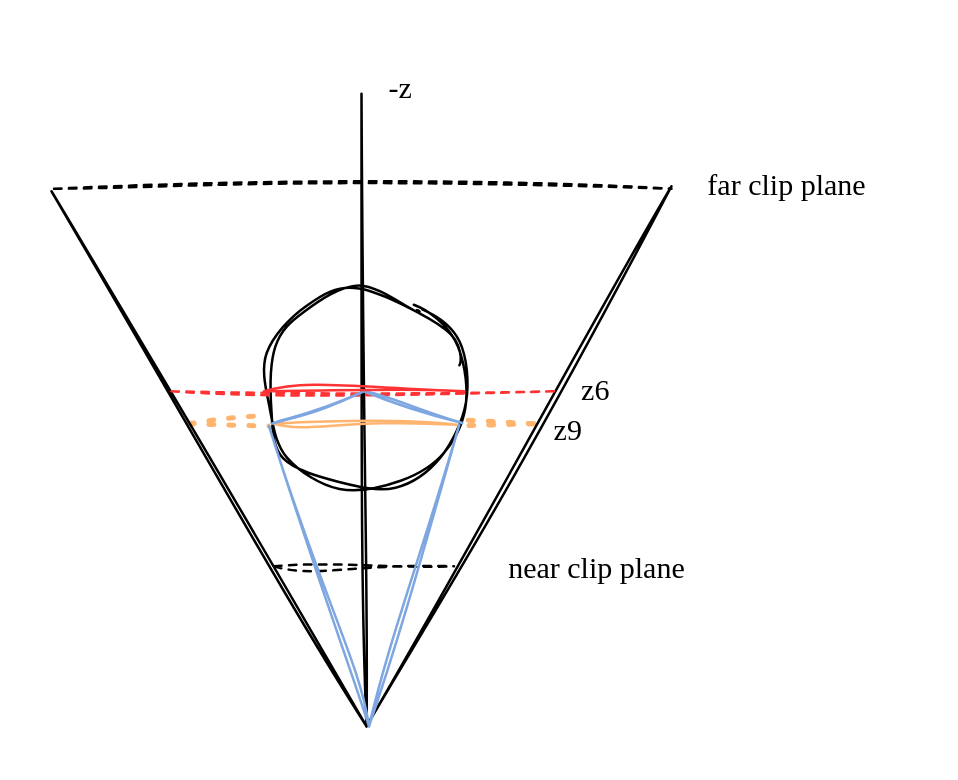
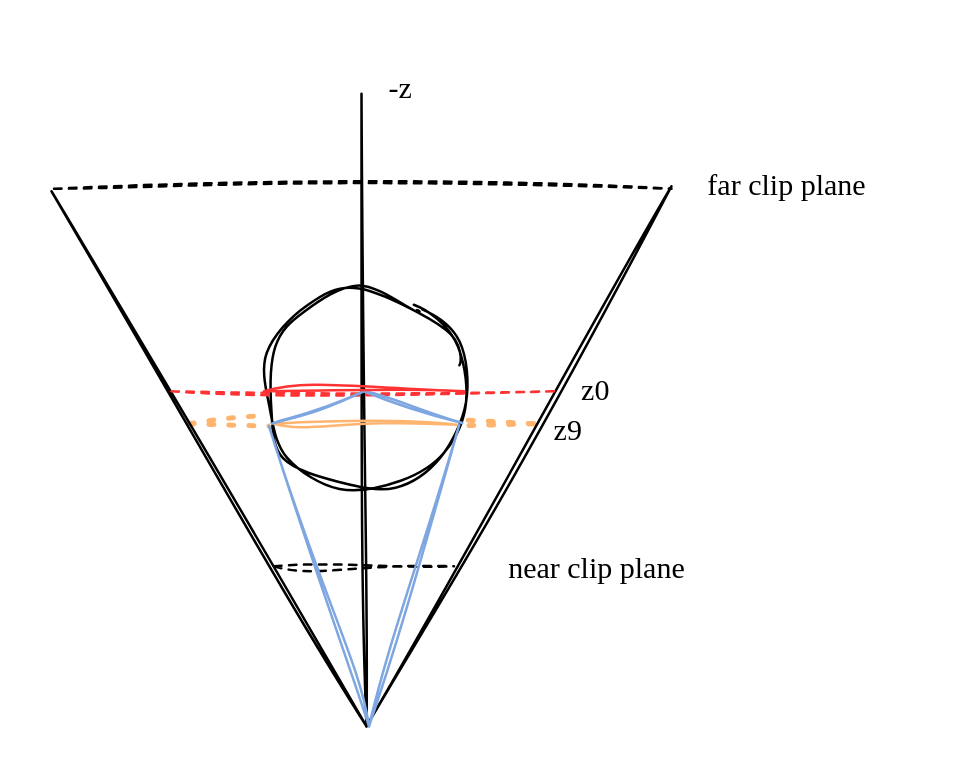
node "z6": label "z6" -> "z0"
